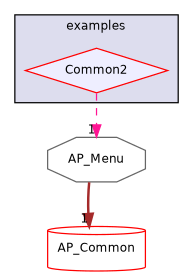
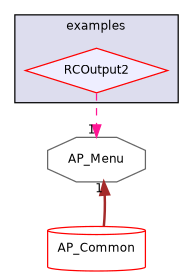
node "Common2": label "Common2" -> "RCOutput2"
edge "AP_Menu" -> "AP_Common": reversed
